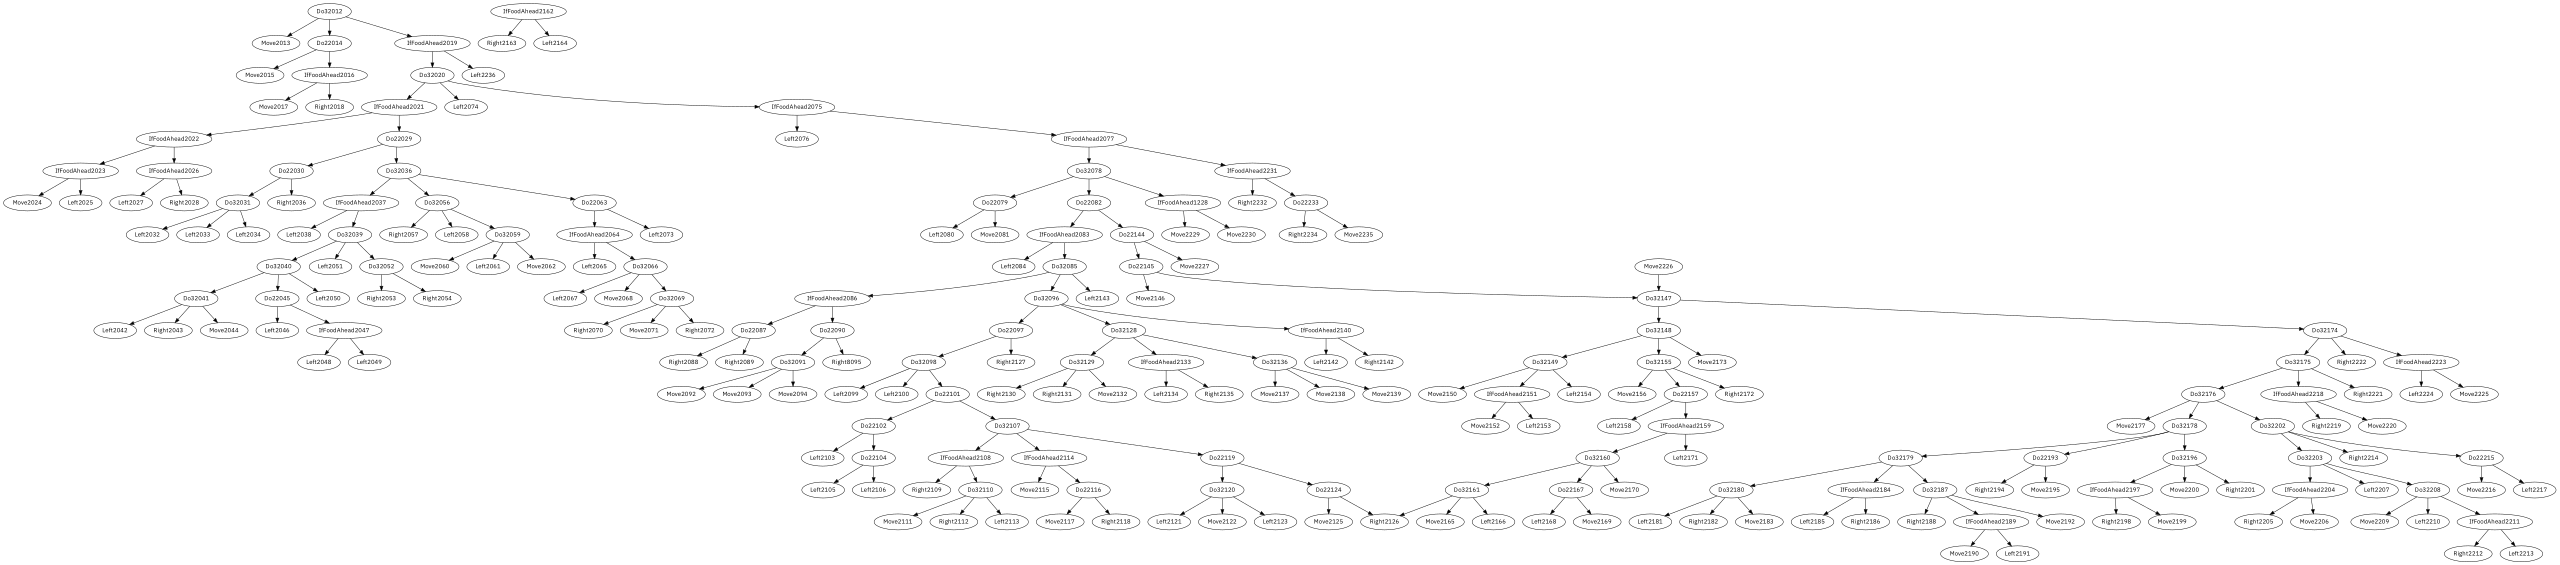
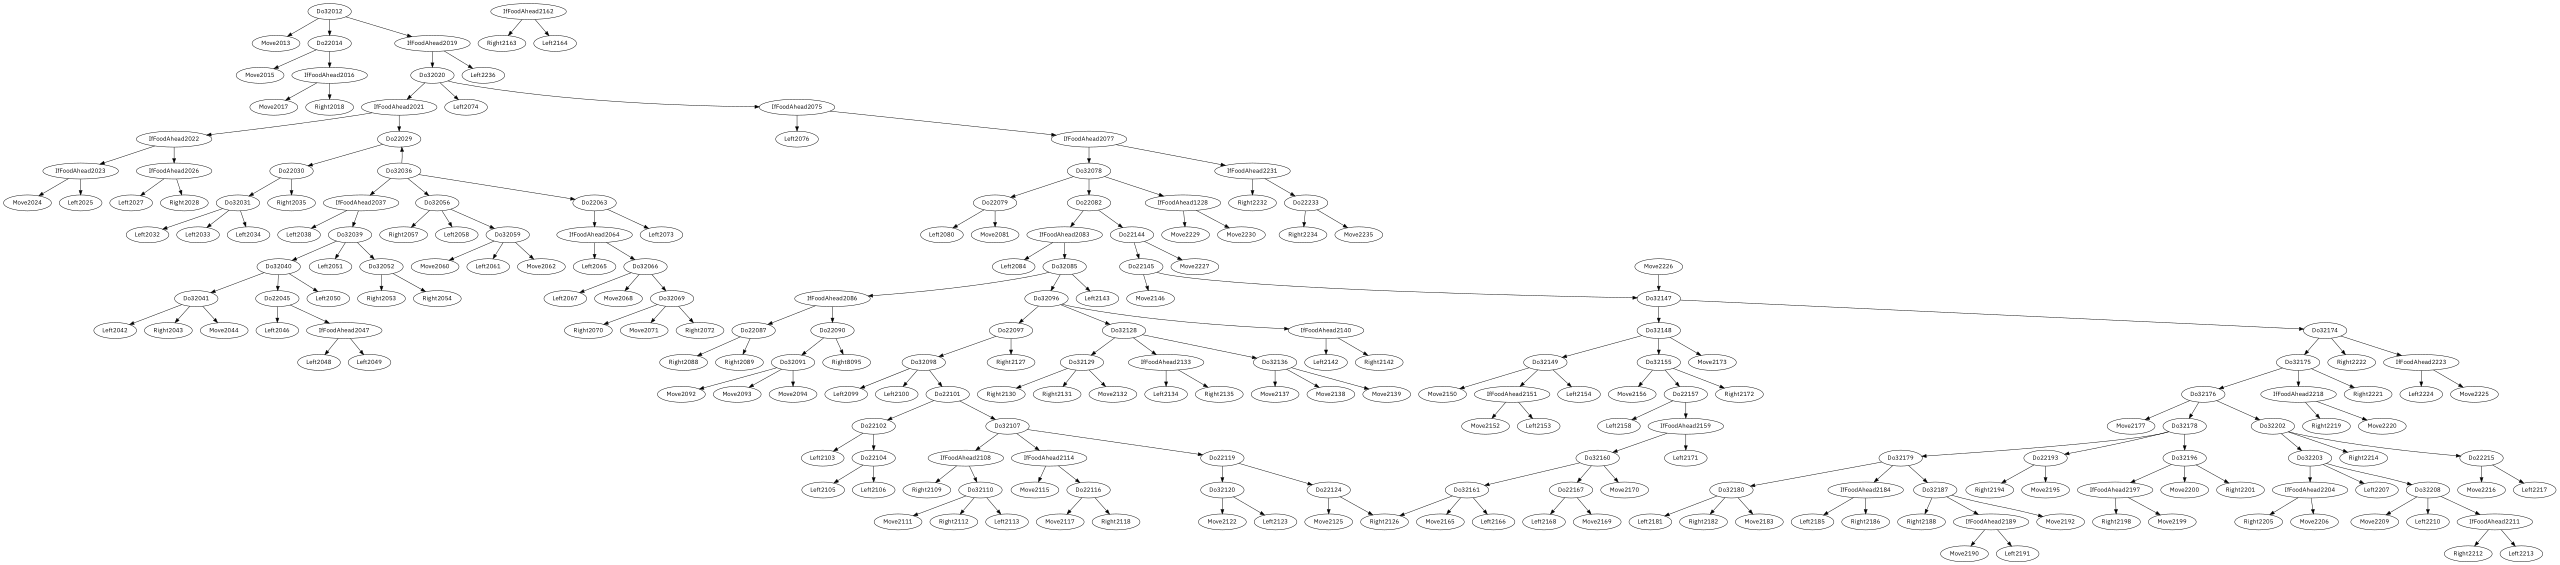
edge "Do22029" -> "Do32036": reversed
node "Right2036": label "Right2036" -> "Right2035"
node "Left2121": removed
